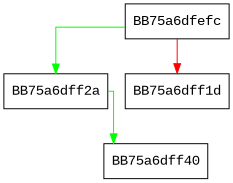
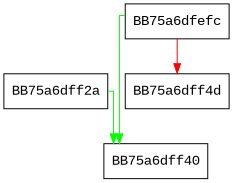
edge "BB75a6dfefc" -> "BB75a6dff2a": now "BB75a6dfefc" -> "BB75a6dff40"
node "BB75a6dff1d": label "BB75a6dff1d" -> "BB75a6dff4d"
